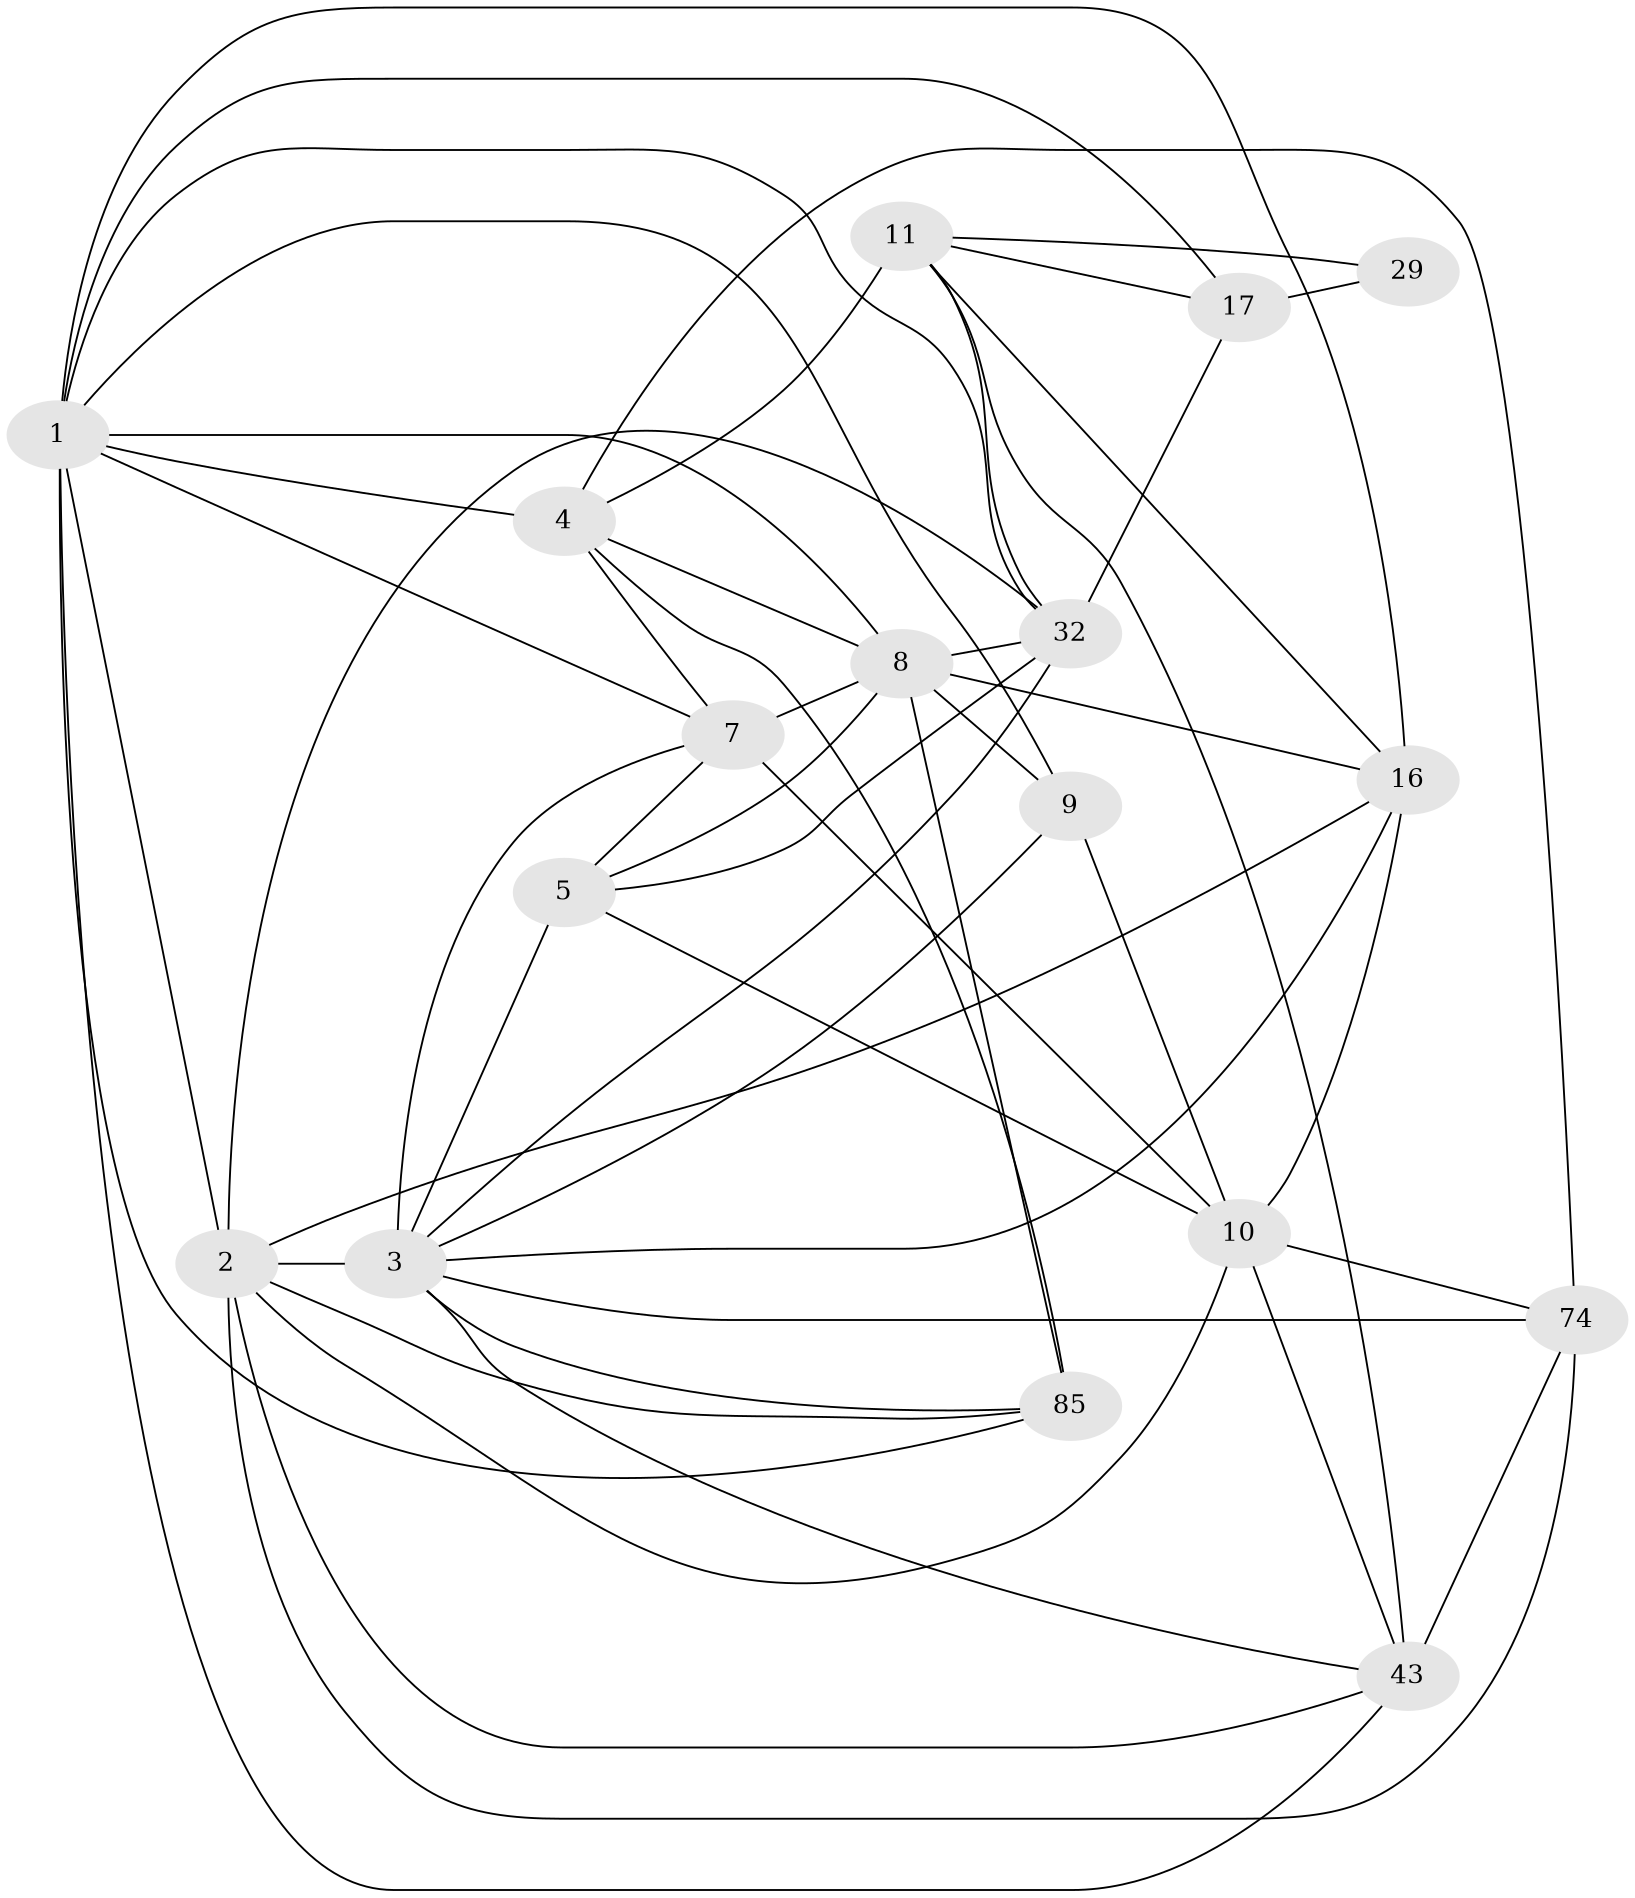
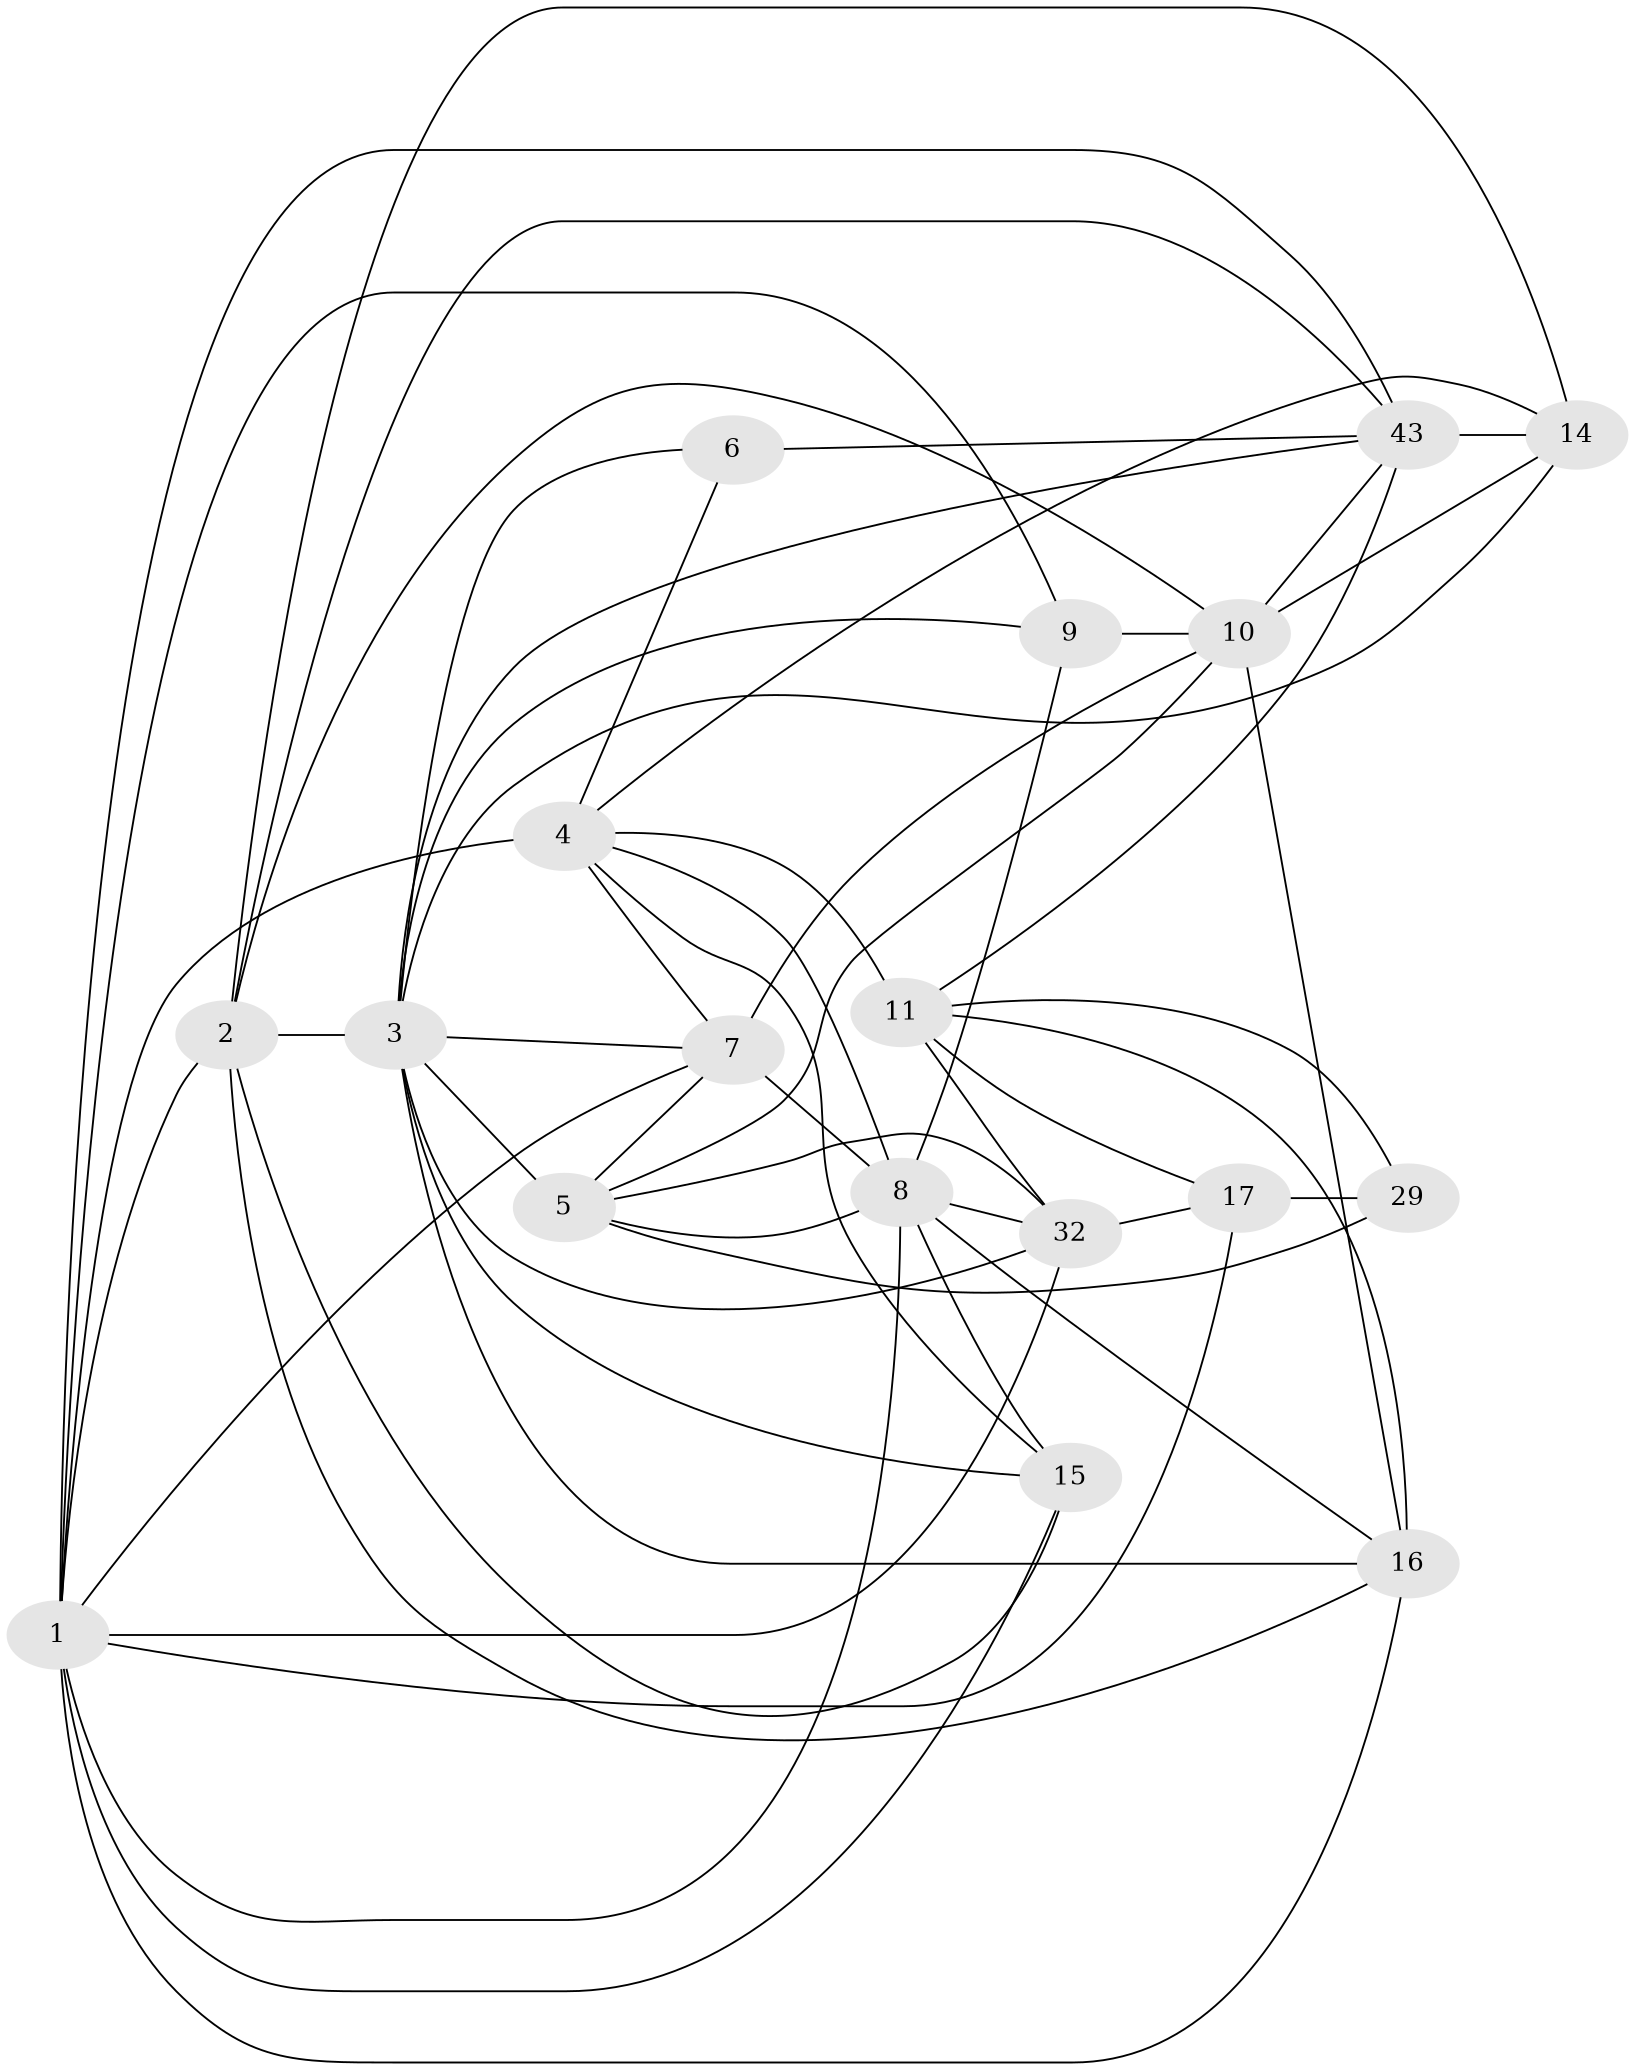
node "6": added
edge "32" -- "2": removed
edge "29" -- "5": added
node "74": label "74" -> "14"
node "85": label "85" -> "15"
